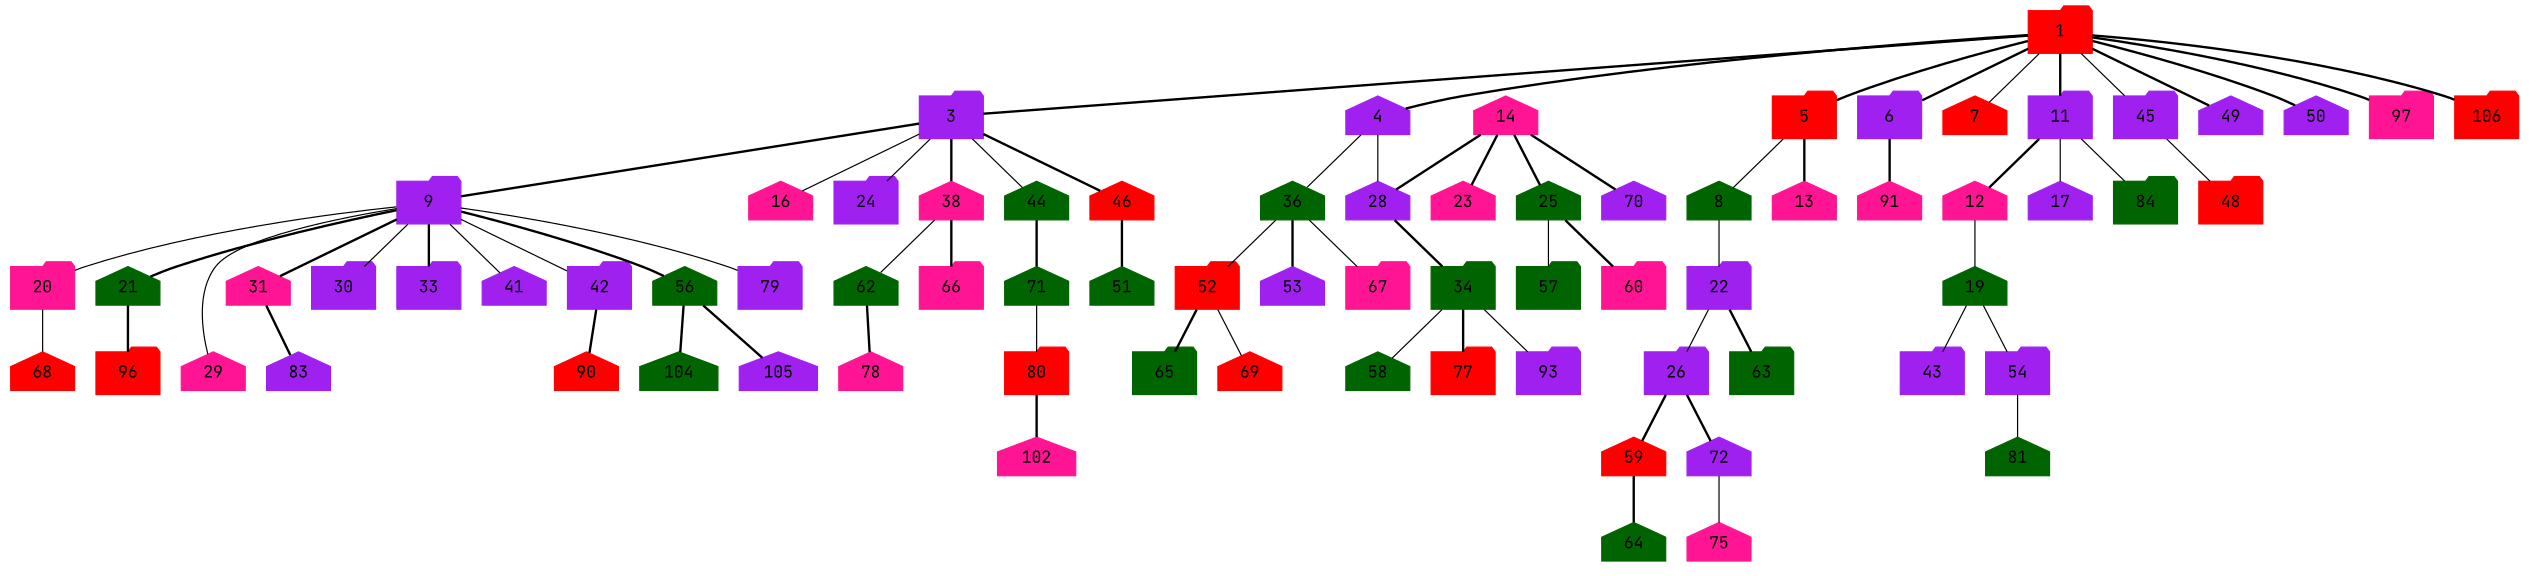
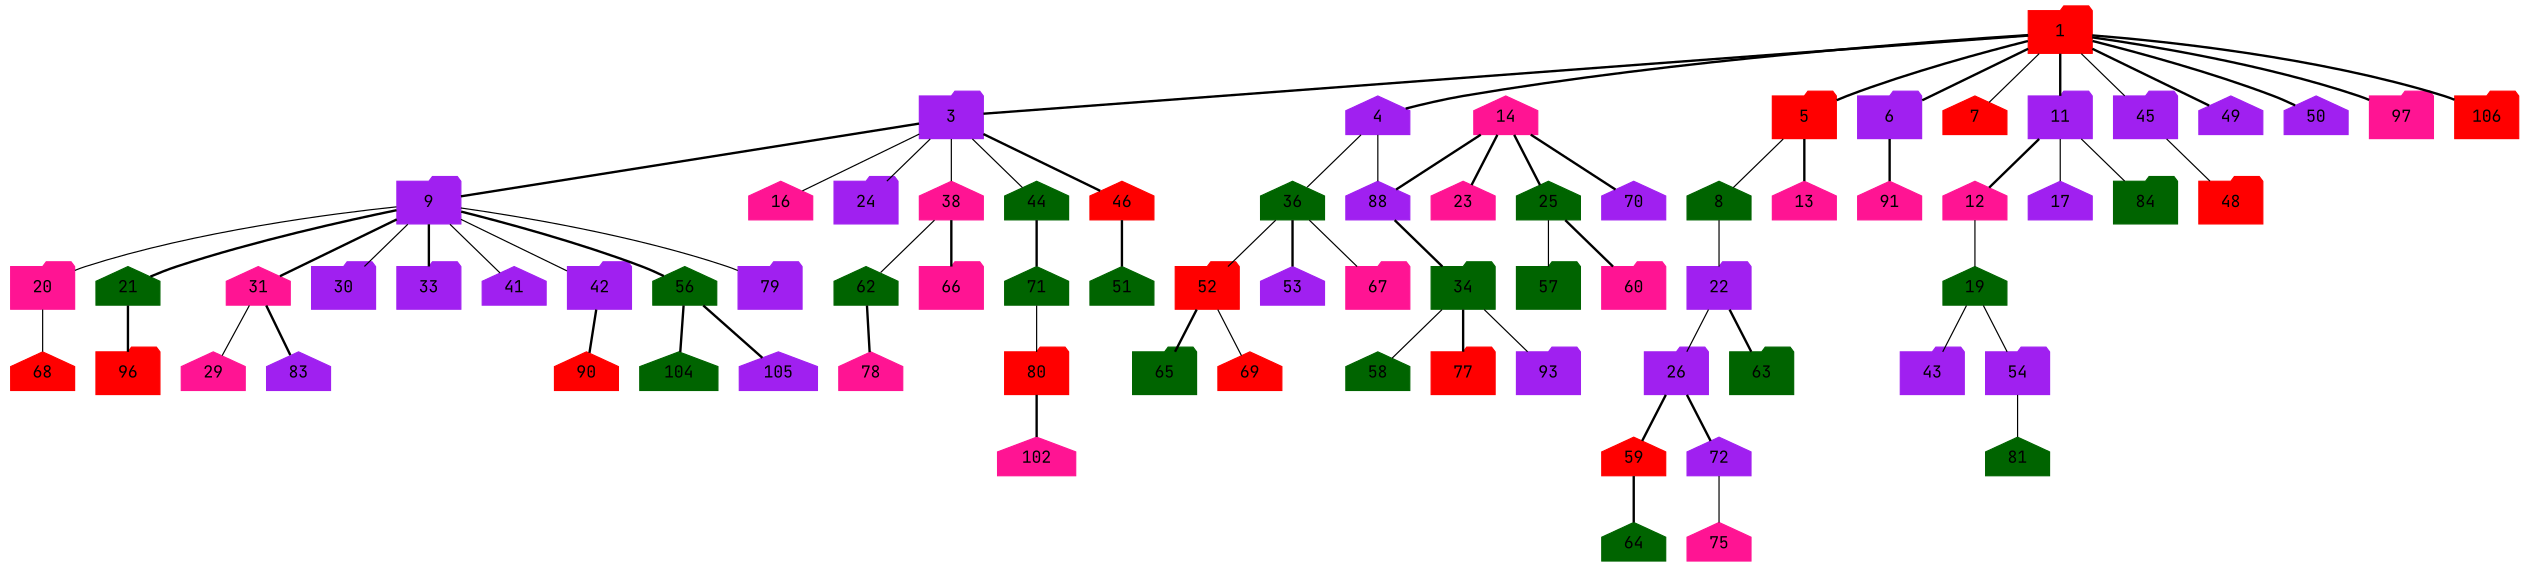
edge "3" -- "38": style bold -> solid
node "28": label "28" -> "88"
edge "9" -- "29": now "31" -- "29"
